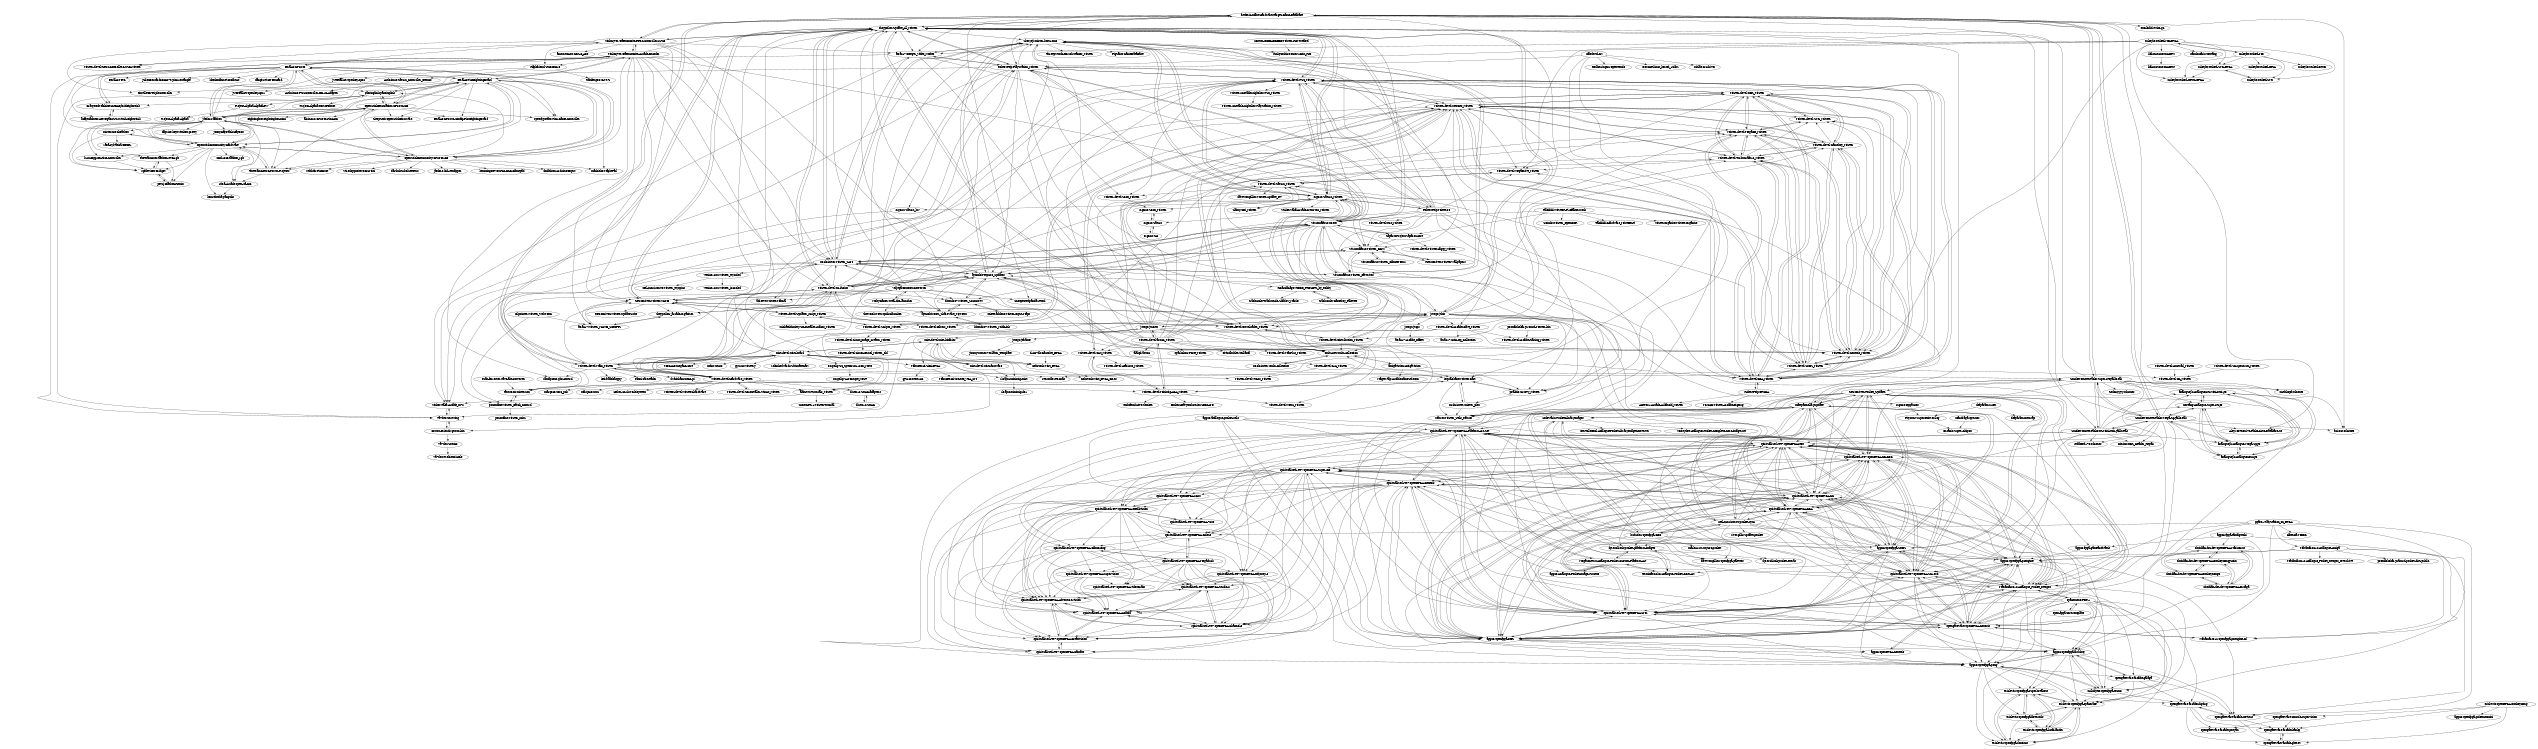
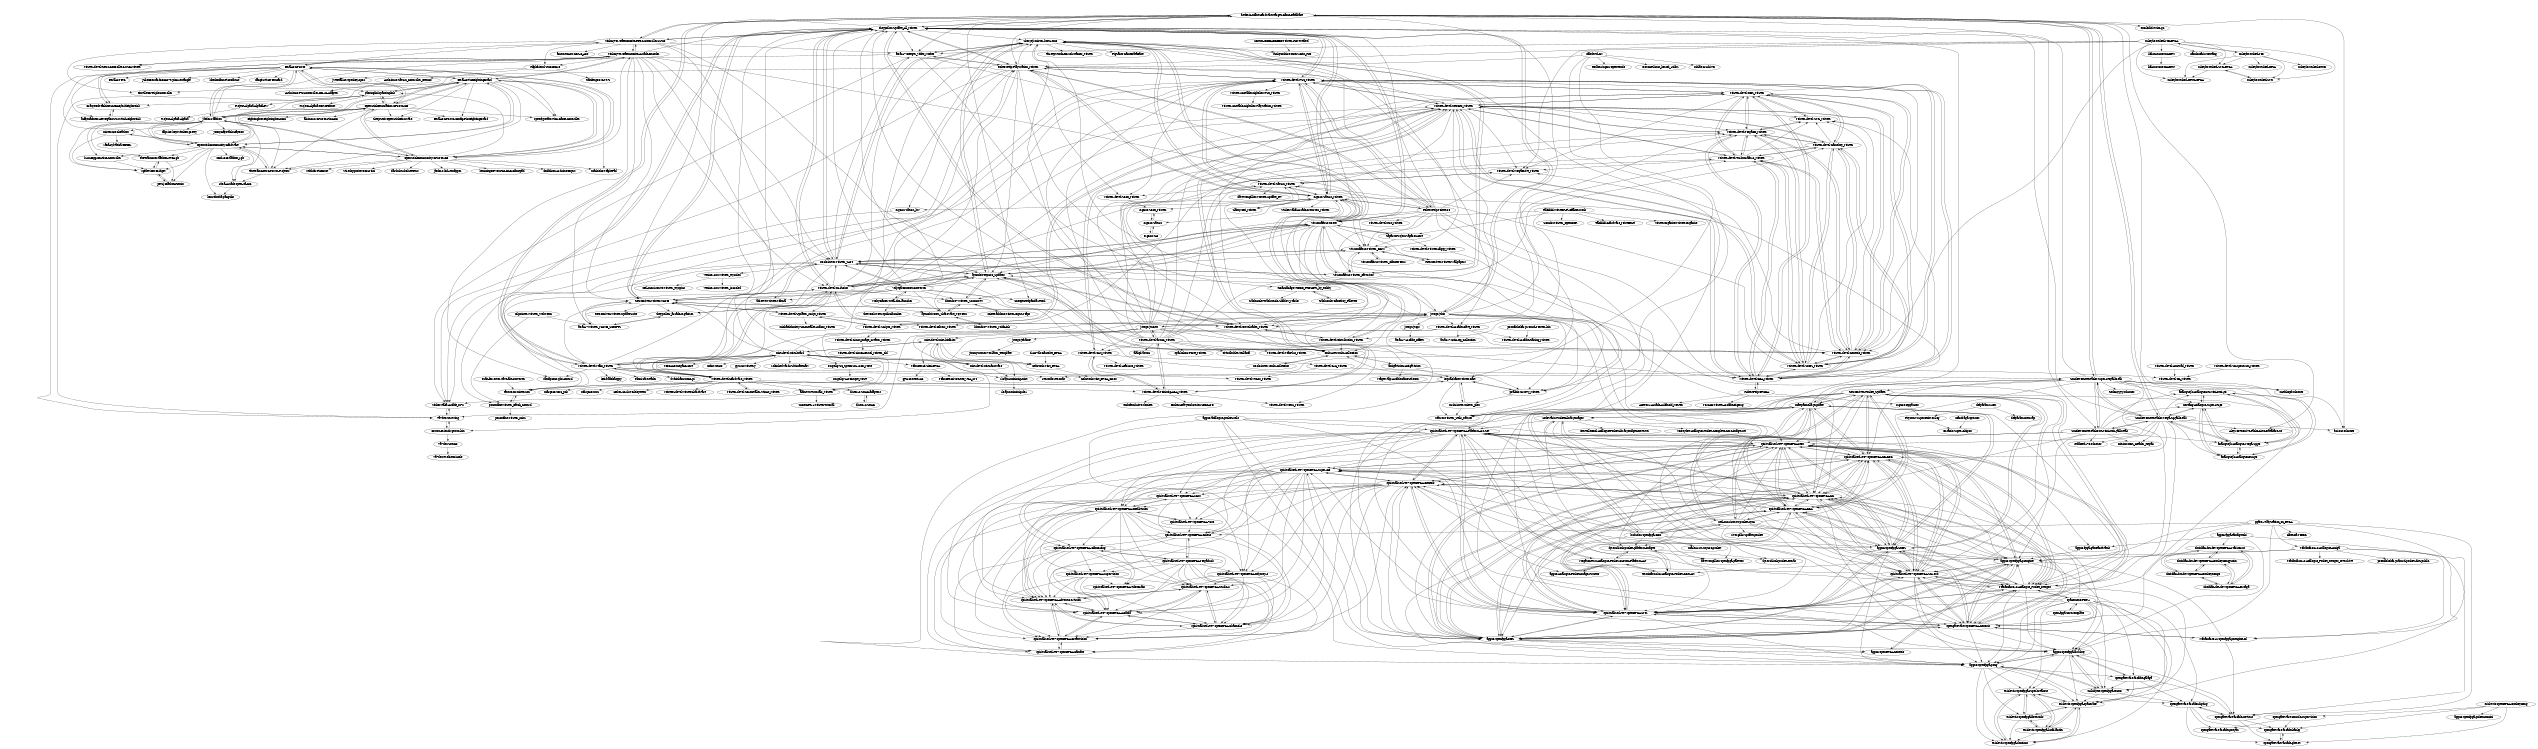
node "jwestfall69/openkey-cps1": removed
edge "MickGyver/DaemonBite-Retro-Controllers-USB" -> "RetroDriven/MiSTerMAME": now "frederic-mahe/Hardware-Target-Game-Database" -> "RetroDriven/MiSTerMAME"
